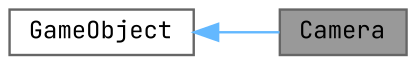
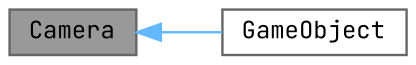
edge "Camera" -> "GameObject": reversed
